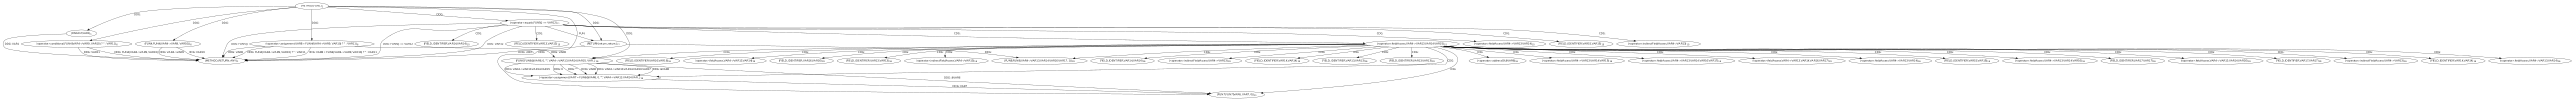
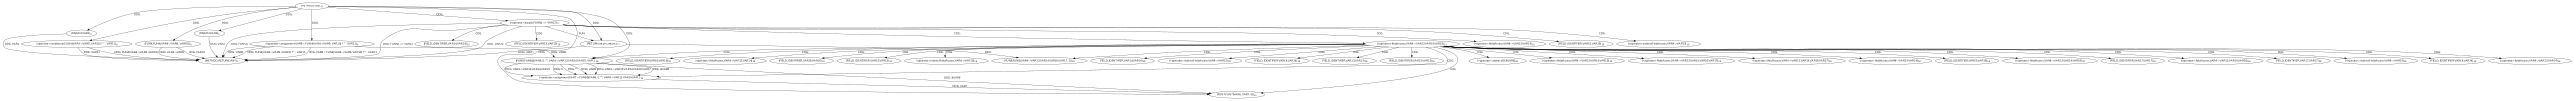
node "(PARAM,VAR2)": added
